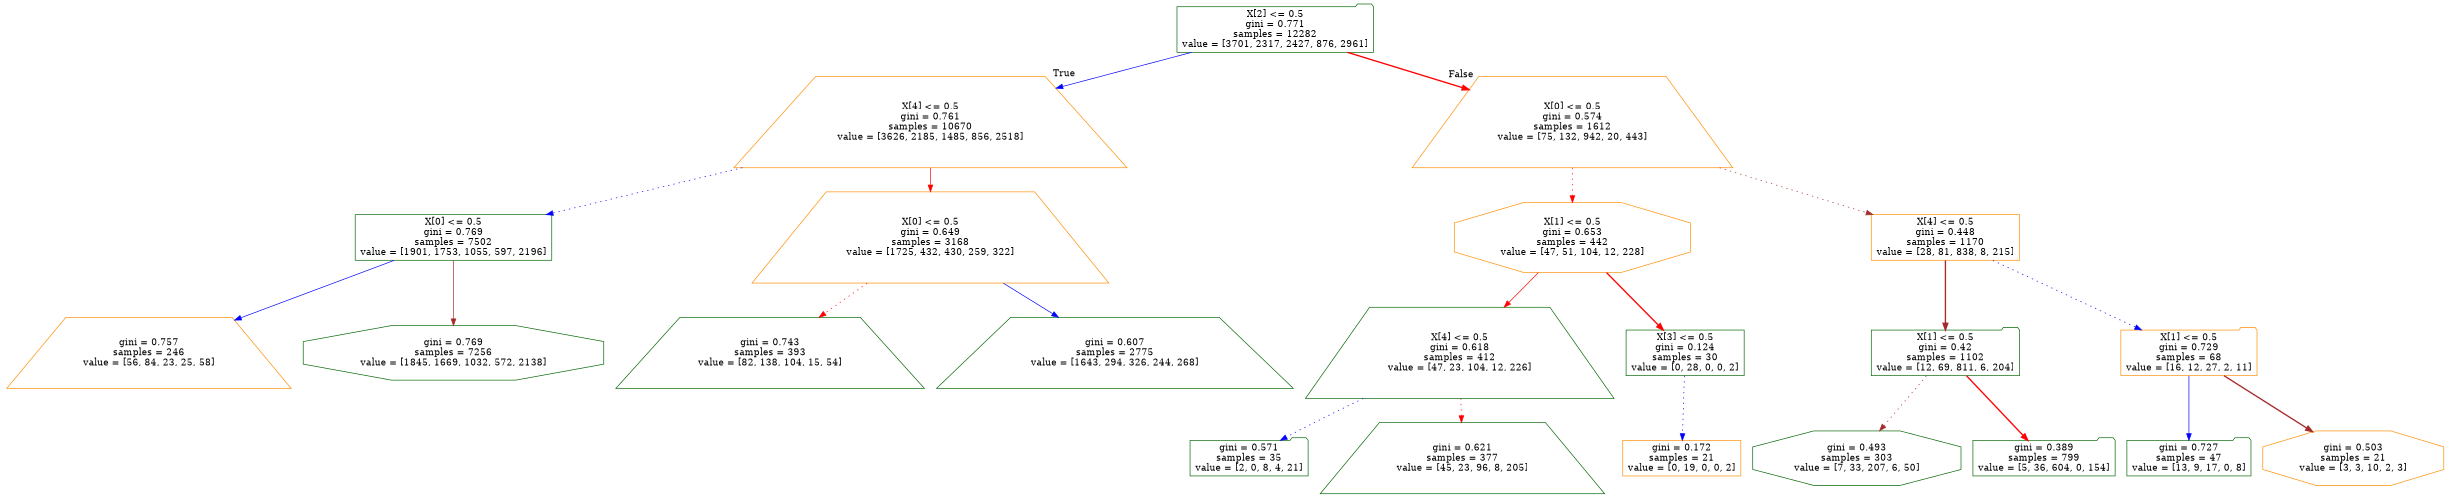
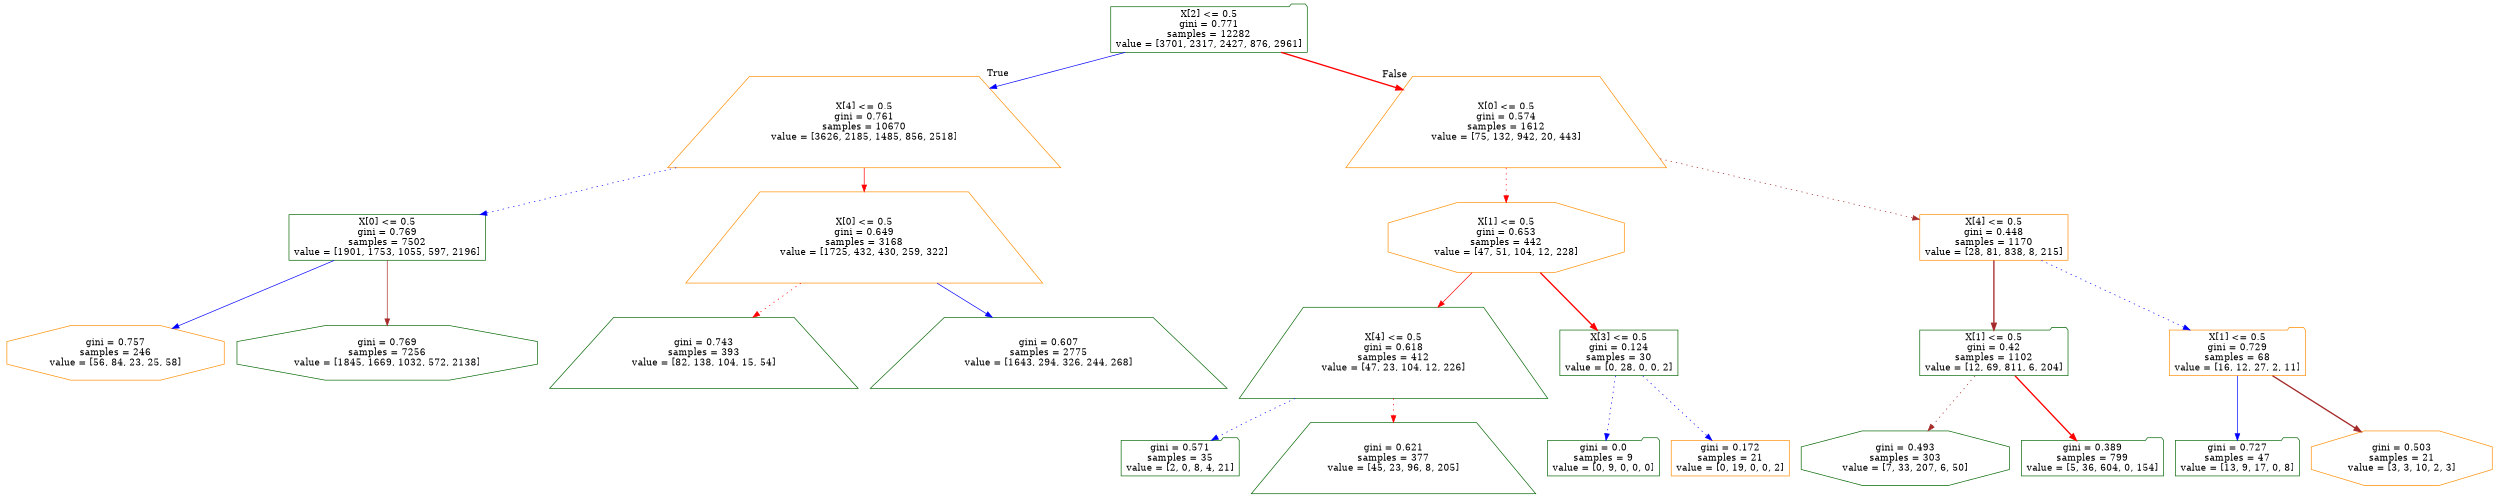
node "gini = 0.757 samples = 246 value = [56, 84, 23, 25, 58]": shape trapezium -> octagon
node "gini = 0.0 samples = 9 value = [0, 9, 0, 0, 0]": added
